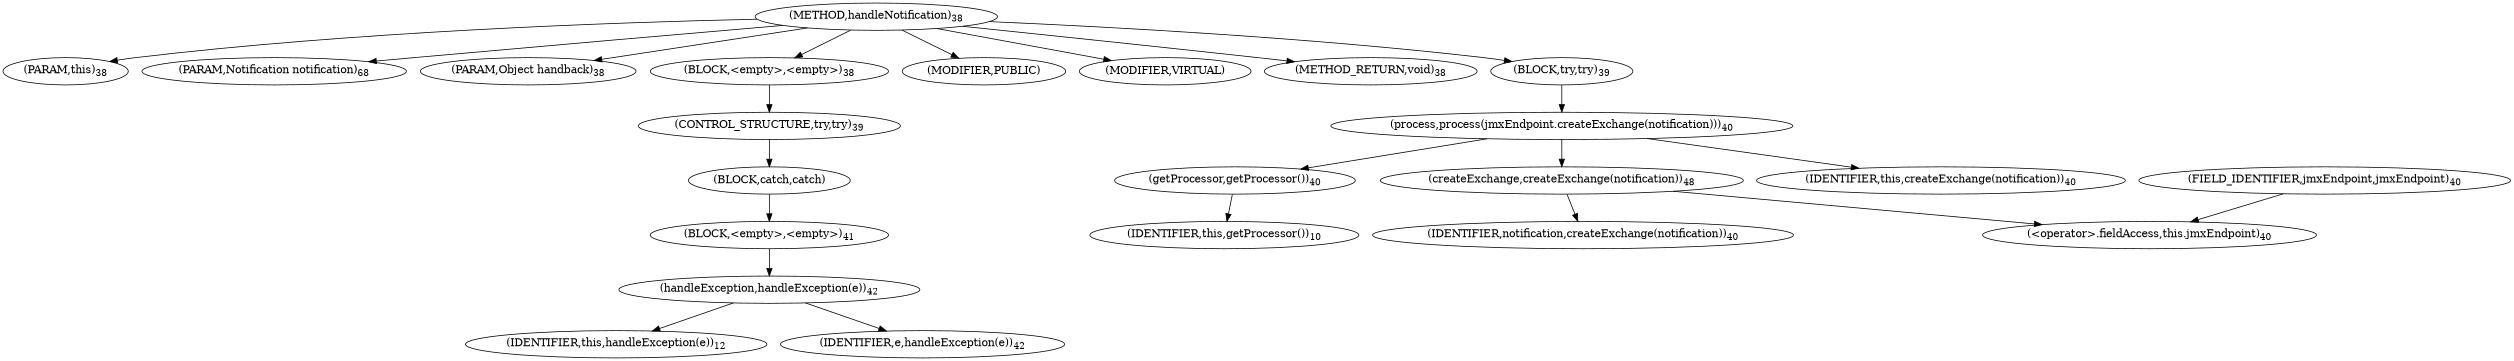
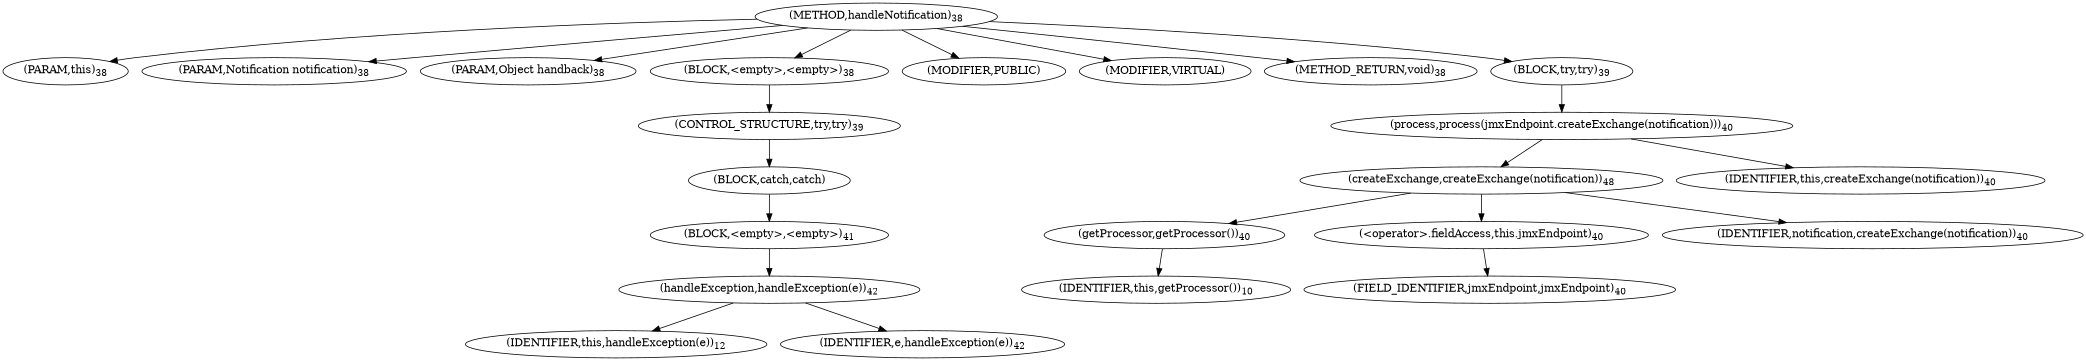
node "(PARAM,Notification notification)": text "68" -> "38"
edge "(process,process(jmxEndpoint.createExchange(notification)))" -> "(getProcessor,getProcessor())": now "(createExchange,createExchange(notification))" -> "(getProcessor,getProcessor())"
edge "(FIELD_IDENTIFIER,jmxEndpoint,jmxEndpoint)" -> "(<operator>.fieldAccess,this.jmxEndpoint)": reversed
